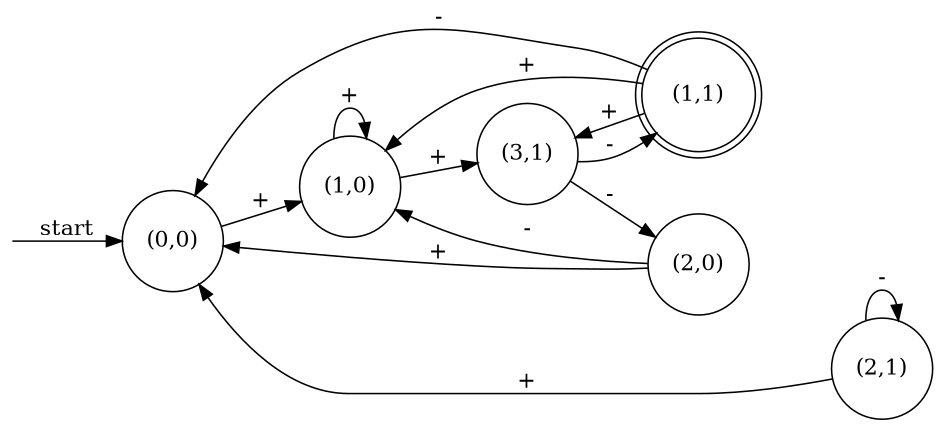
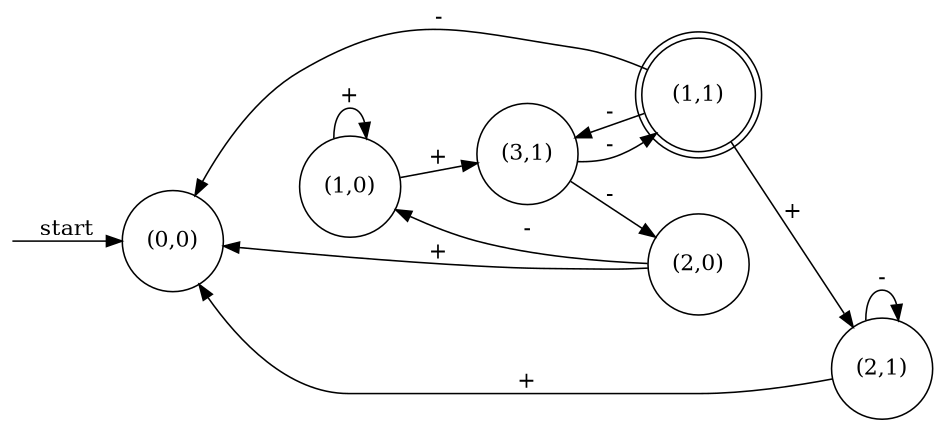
edge "(1,1)" -> "(1,0)": now "(1,1)" -> "(2,1)"
edge "(1,1)" -> "(3,1)": label "+" -> "-"
edge "(0,0)" -> "(1,0)": removed, label "+"
